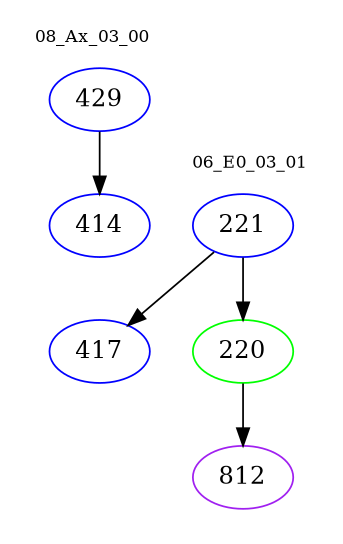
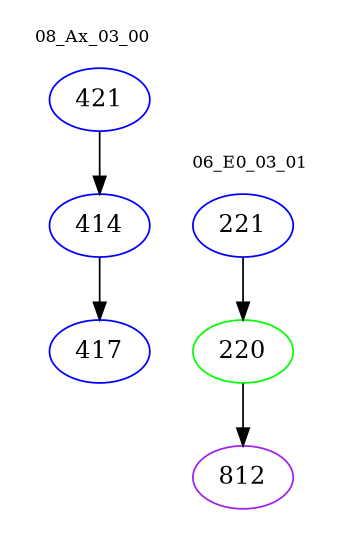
node "429": label "429" -> "421"
edge "221" -> "417": now "414" -> "417"
